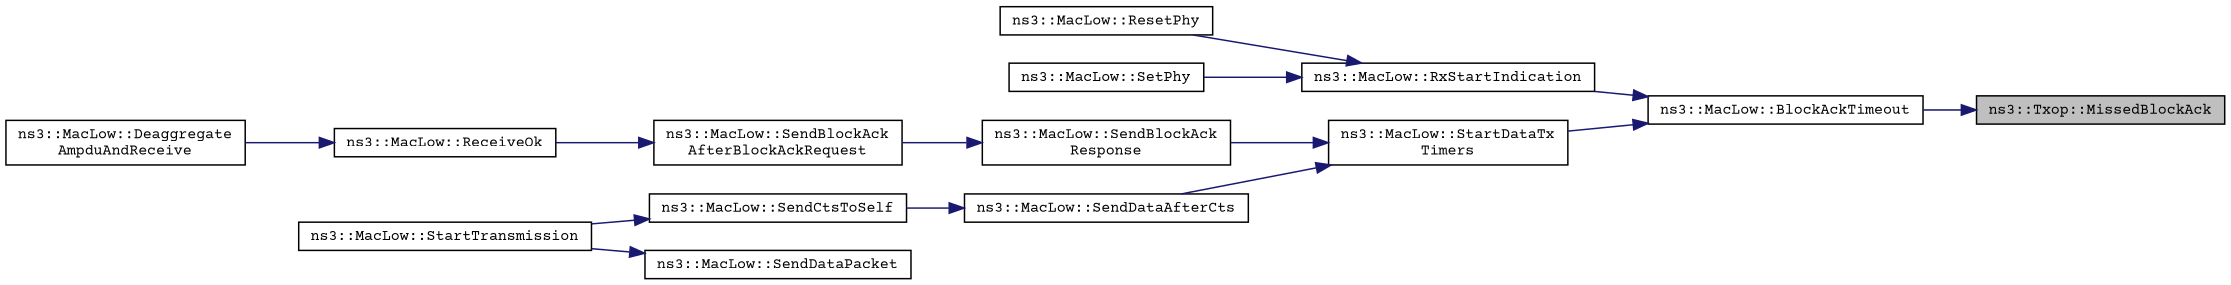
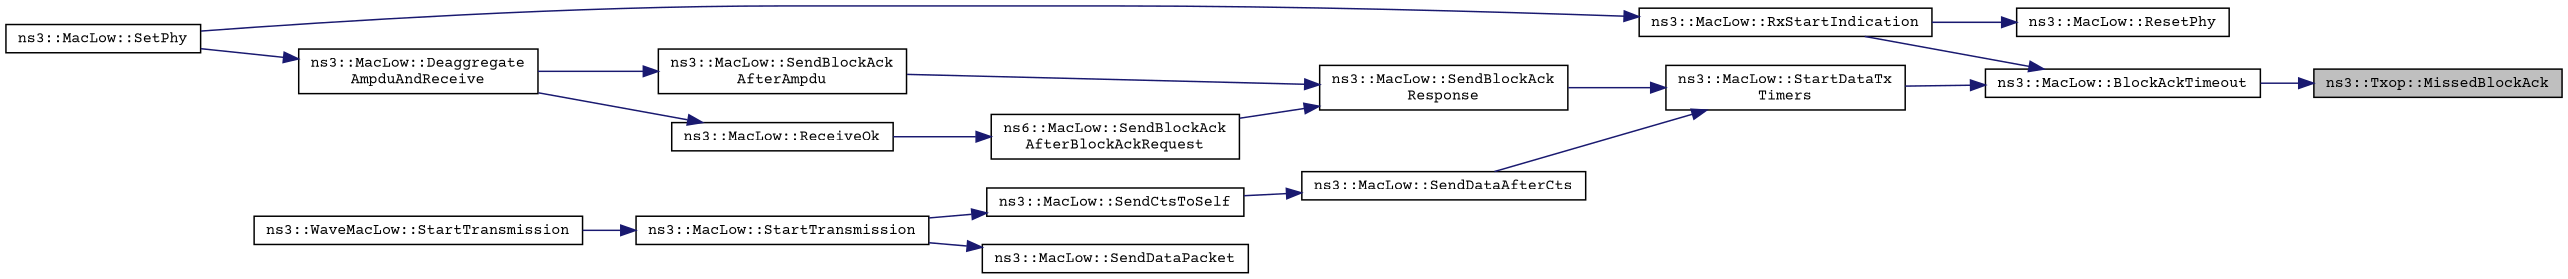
edge "ns3::MacLow::ResetPhy" -> "ns3::MacLow::RxStartIndication": reversed
edge "ns3::MacLow::SetPhy" -> "ns3::MacLow::Deaggregate AmpduAndReceive": added
node "ns3::MacLow::SendBlockAck AfterAmpdu": added
node "ns3::MacLow::SendBlockAck AfterBlockAckRequest": label "ns3::MacLow::SendBlockAck AfterBlockAckRequest" -> "ns6::MacLow::SendBlockAck AfterBlockAckRequest"
node "ns3::WaveMacLow::StartTransmission": added
